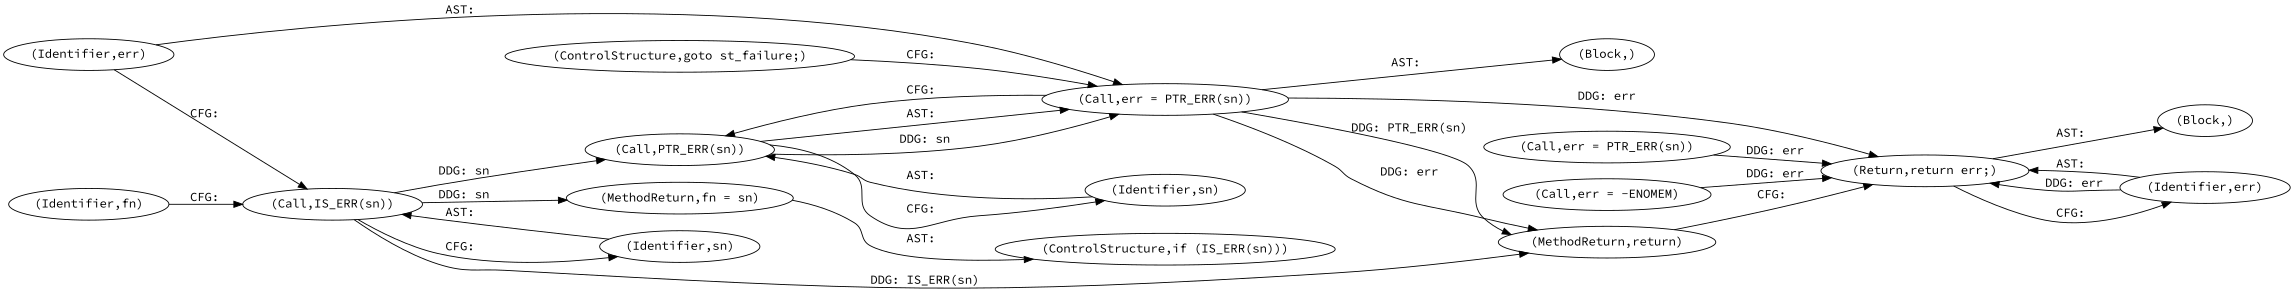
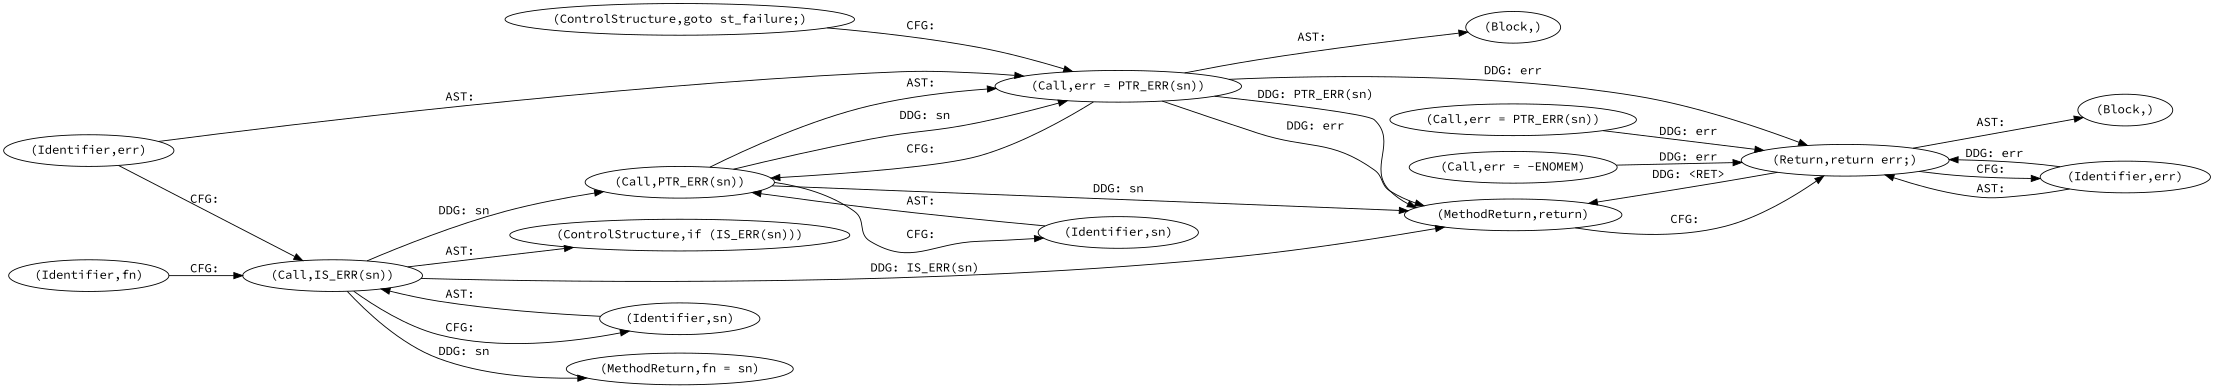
edge "(Return,return err;)" -> "(MethodReturn,return)": added, label "DDG: <RET>"
edge "(Call,PTR_ERR(sn))" -> "(MethodReturn,return)": added, label "DDG: sn"
edge "(MethodReturn,fn = sn)" -> "(ControlStructure,if (IS_ERR(sn)))": now "(Call,IS_ERR(sn))" -> "(ControlStructure,if (IS_ERR(sn)))"
